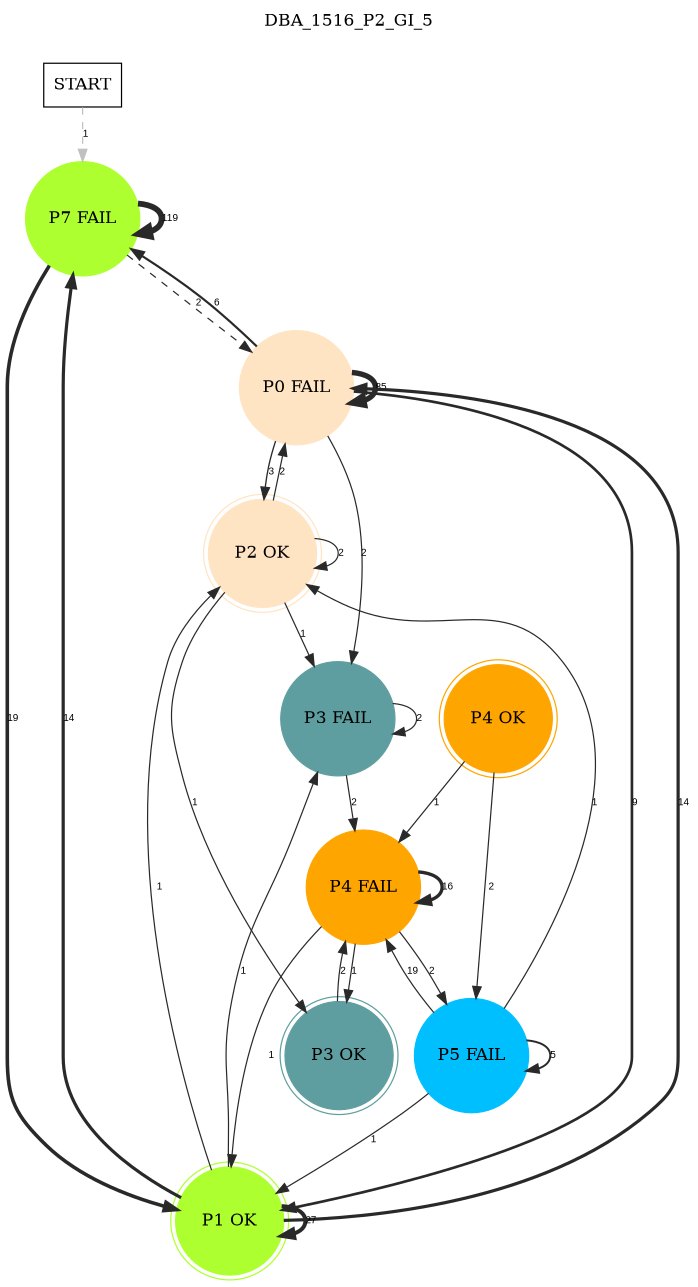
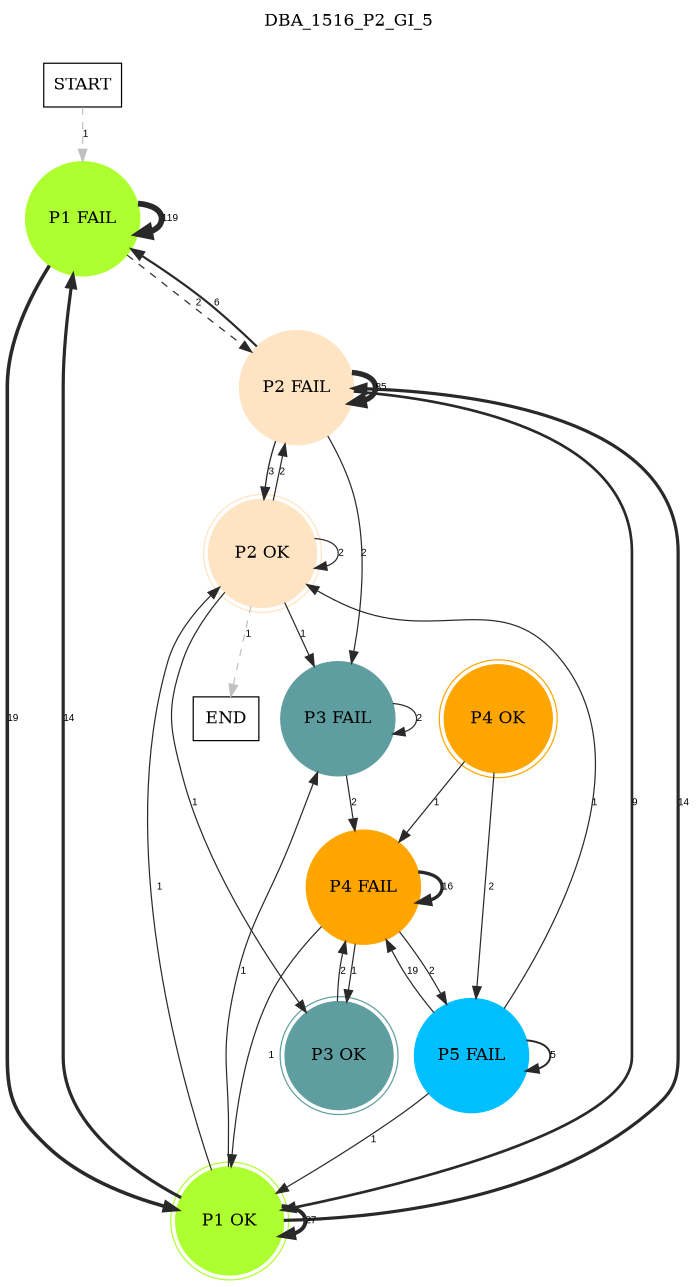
node "P7 FAIL": label "P7 FAIL" -> "P1 FAIL"
node "P0 FAIL": label "P0 FAIL" -> "P2 FAIL"
node "END": added
